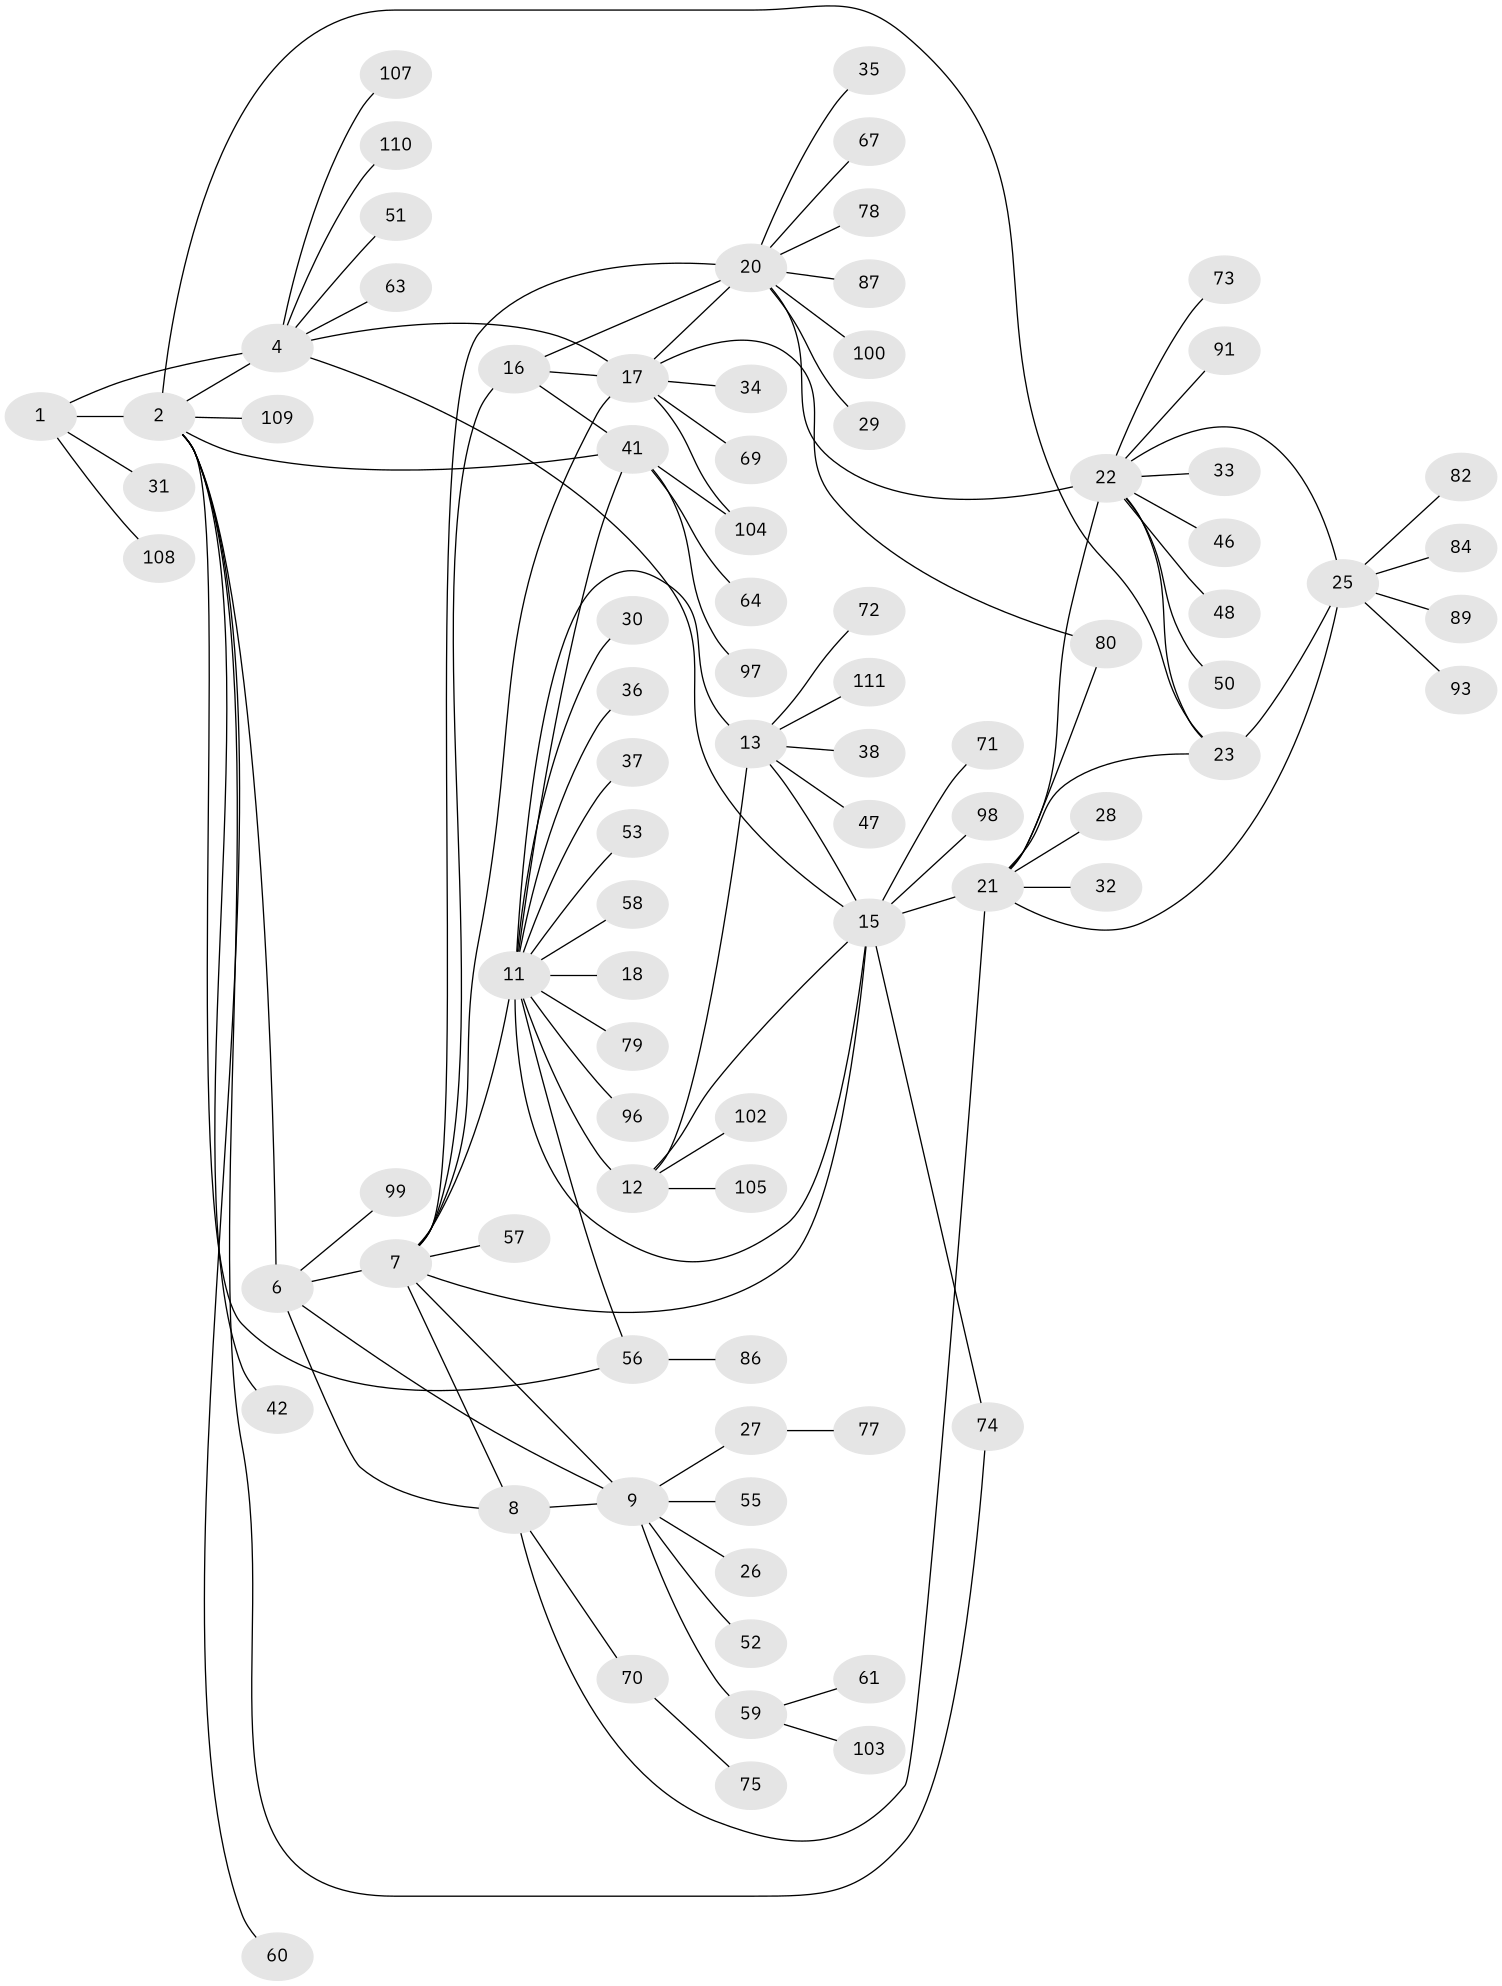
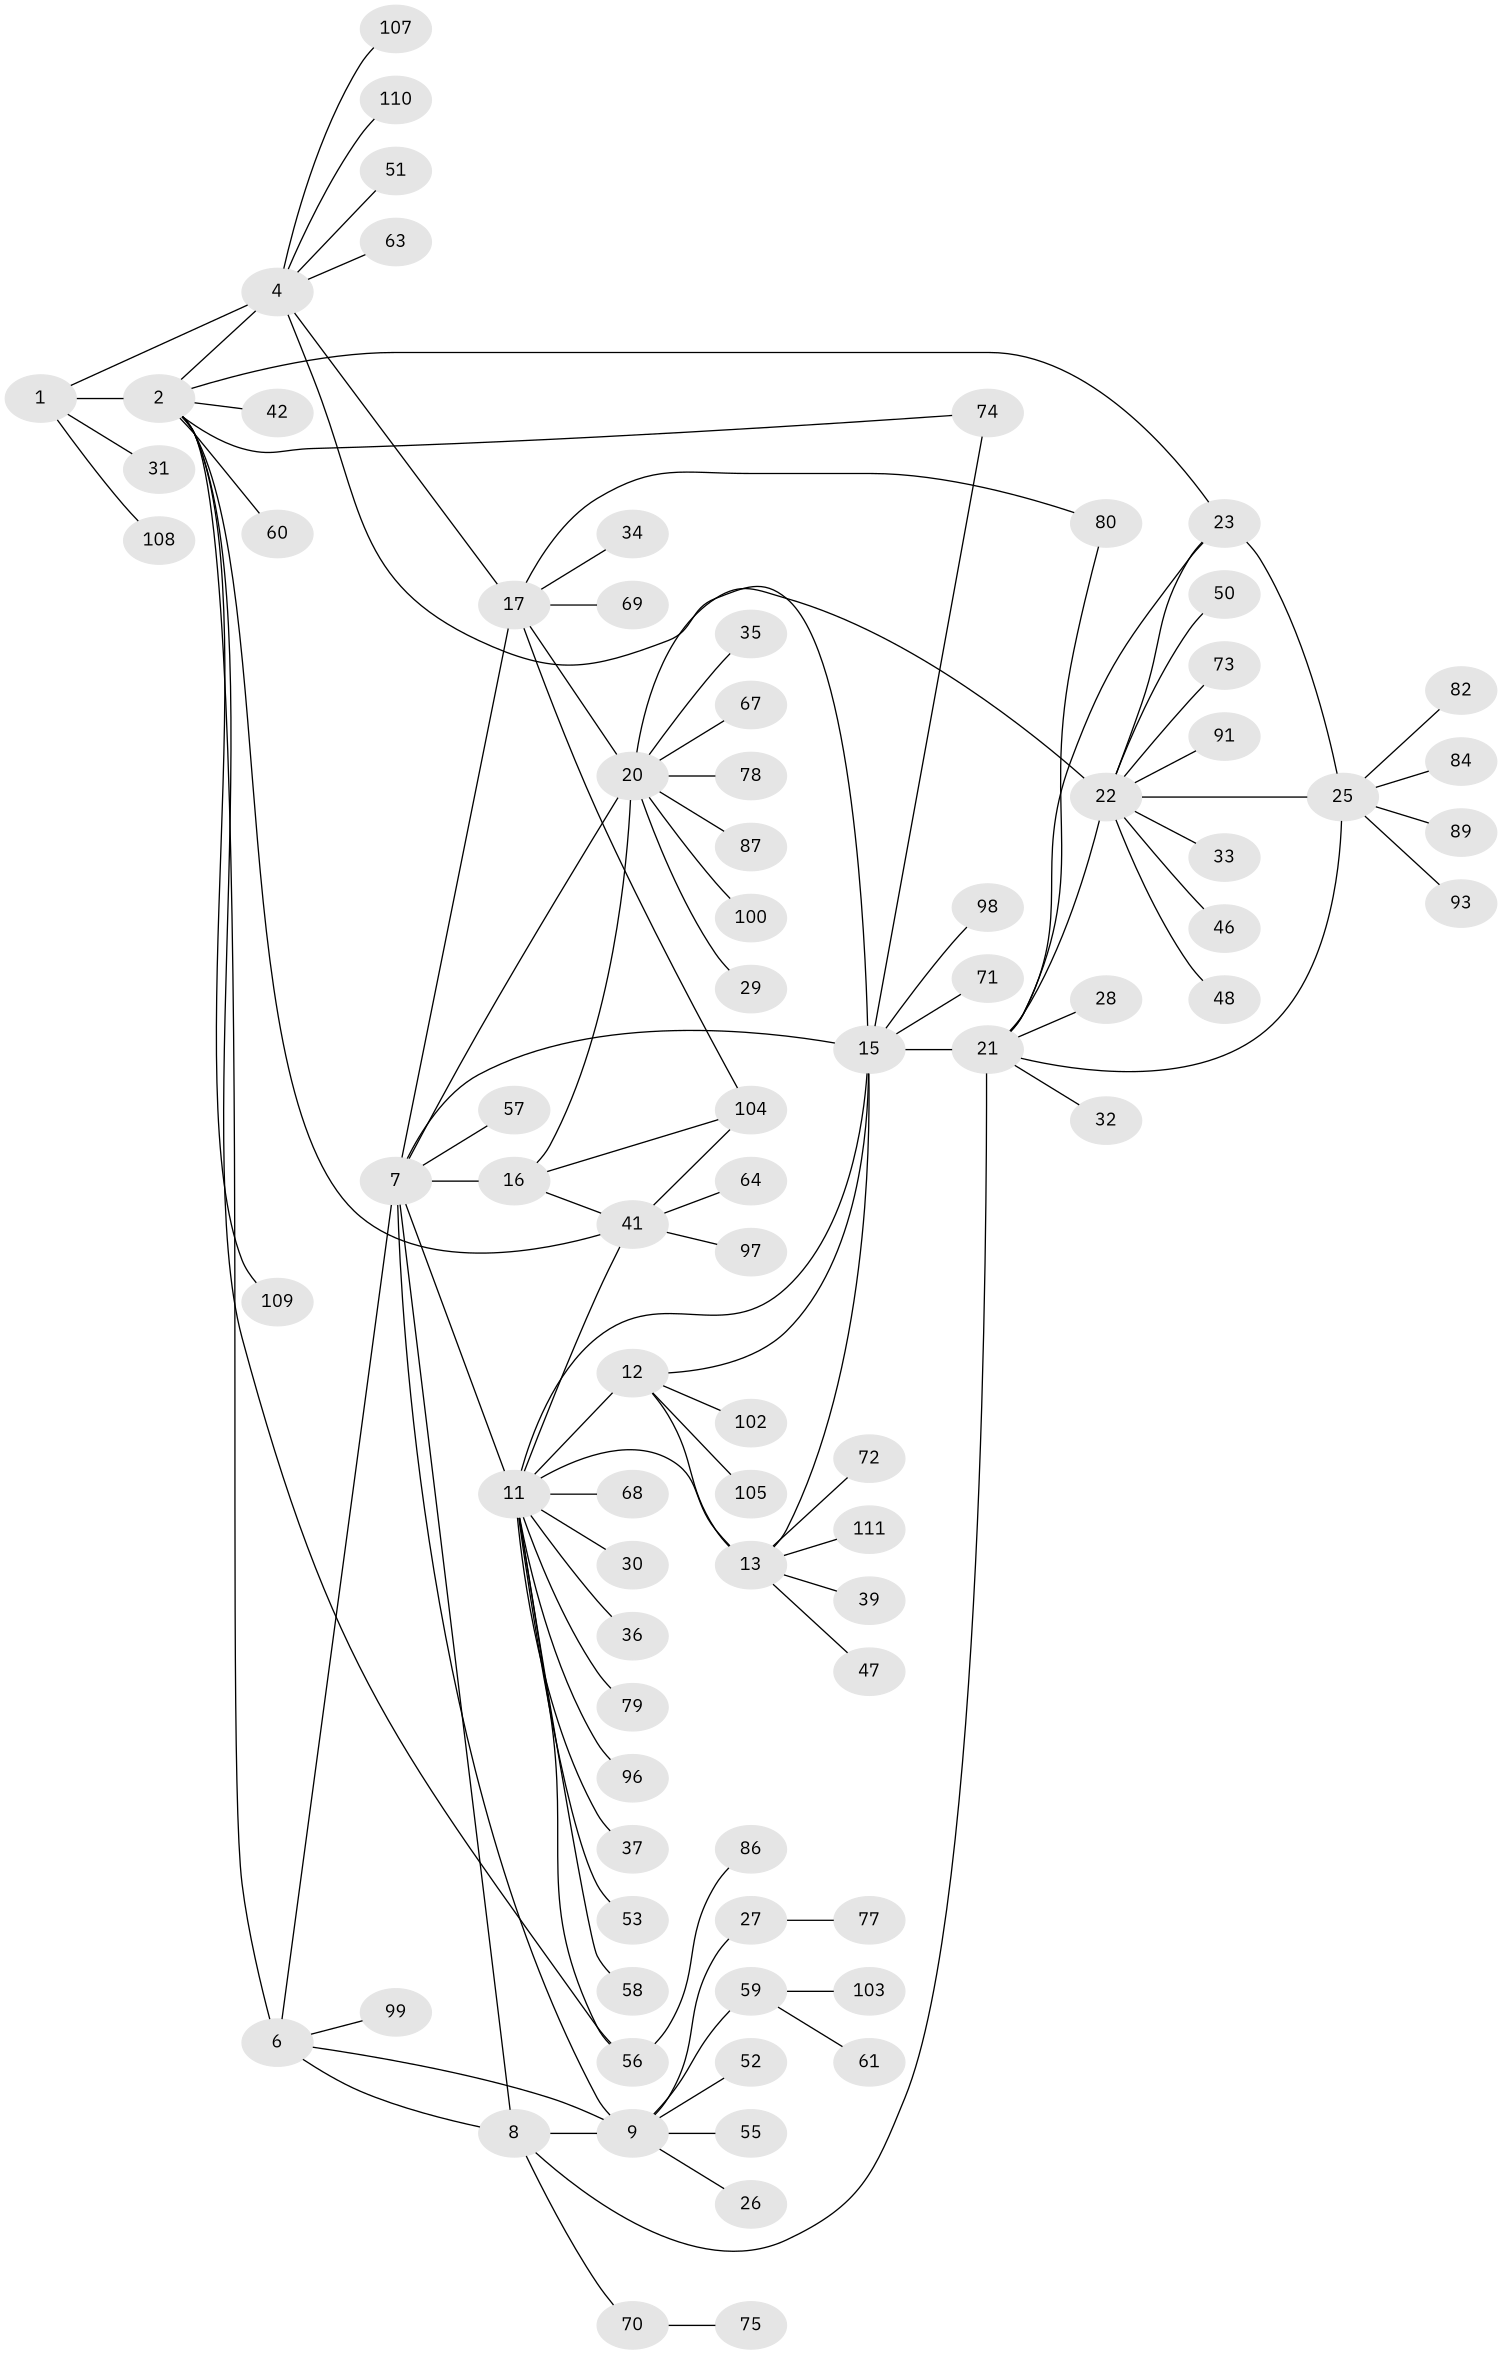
edge "16" -- "17": now "16" -- "104"
node "38": label "38" -> "39"
node "18": label "18" -> "68"
